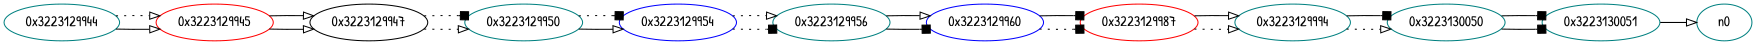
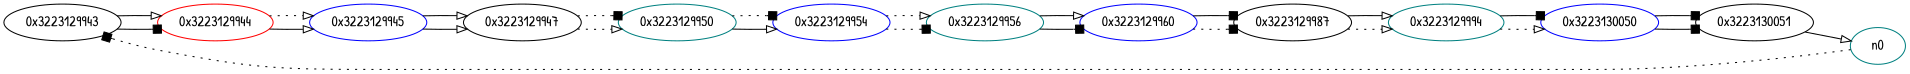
node "0x3223129943": added
node "0x3223129944": color teal -> red
node "0x3223129945": color red -> blue
node "0x3223129987": color red -> black
node "0x3223130050": color teal -> blue
node "0x3223130051": color teal -> black
